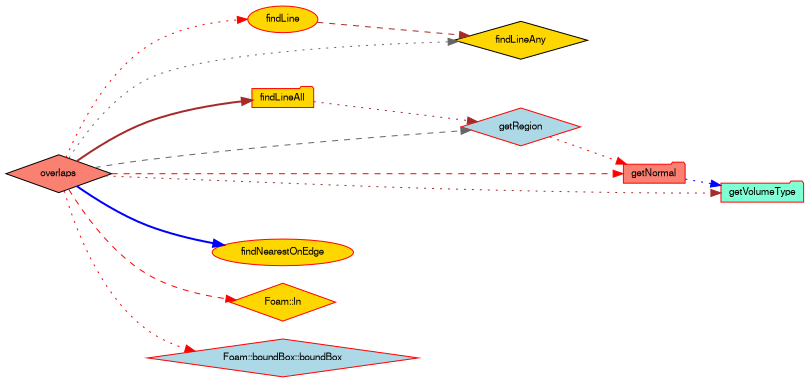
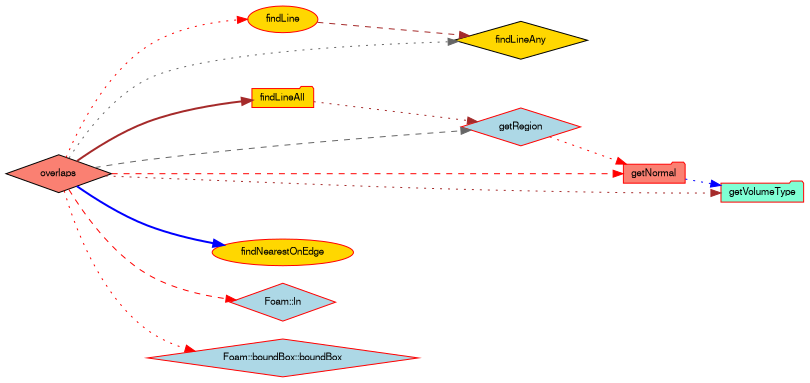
node "Foam::ln": fillcolor gold -> lightblue
